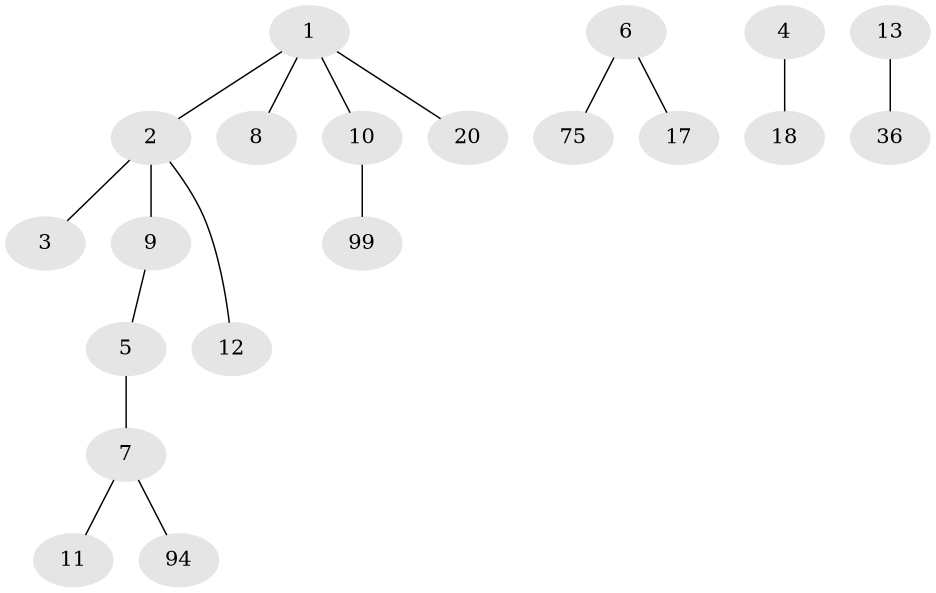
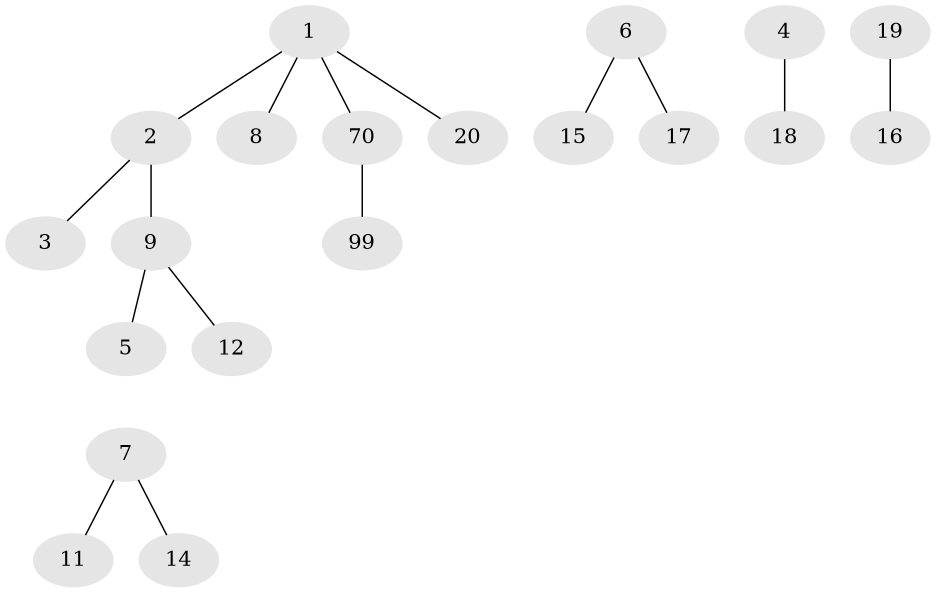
node "13": label "13" -> "19"
node "10": label "10" -> "70"
node "75": label "75" -> "15"
node "36": label "36" -> "16"
edge "2" -- "12": now "9" -- "12"
edge "5" -- "7": removed
node "94": label "94" -> "14"
